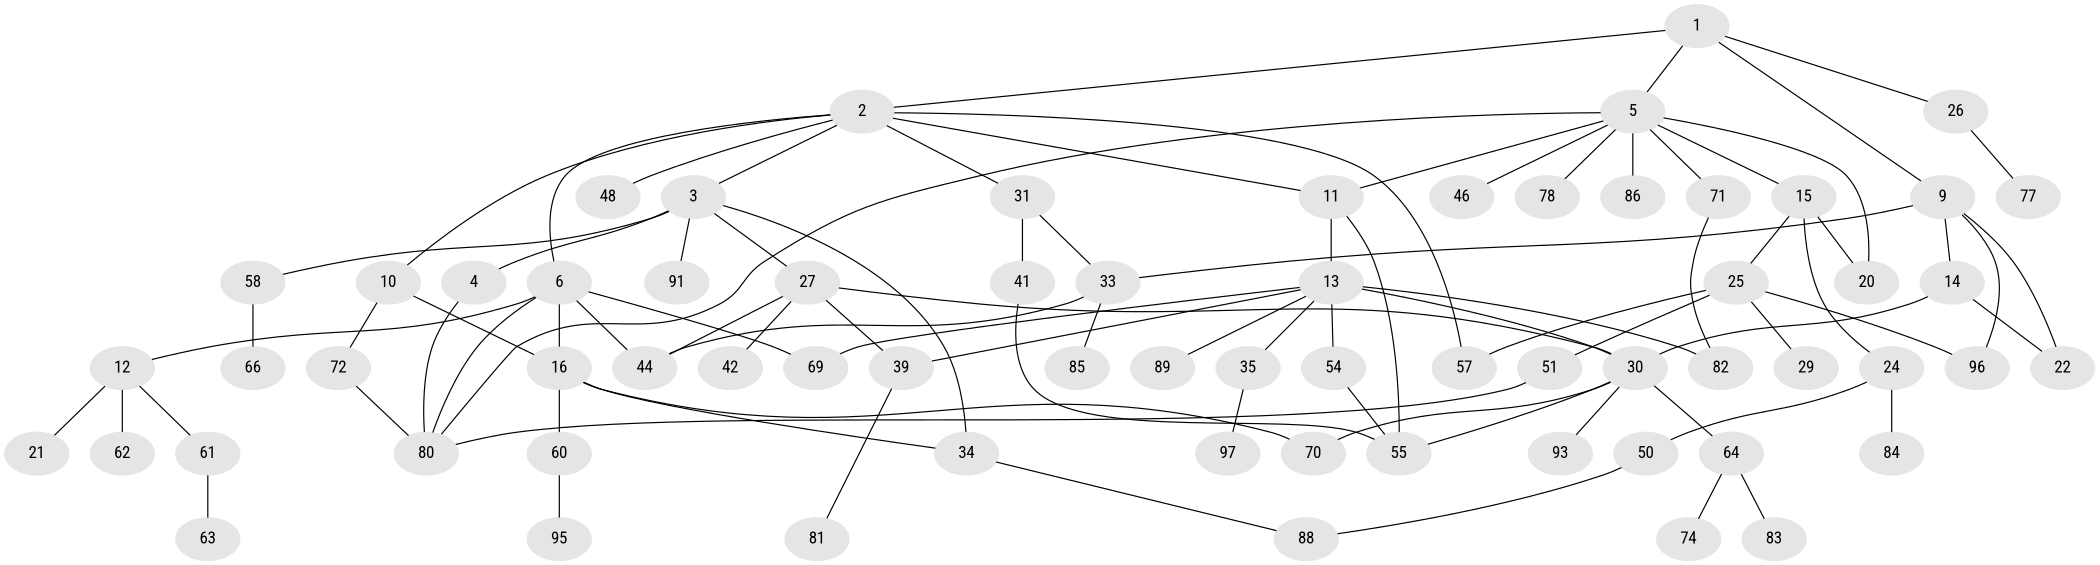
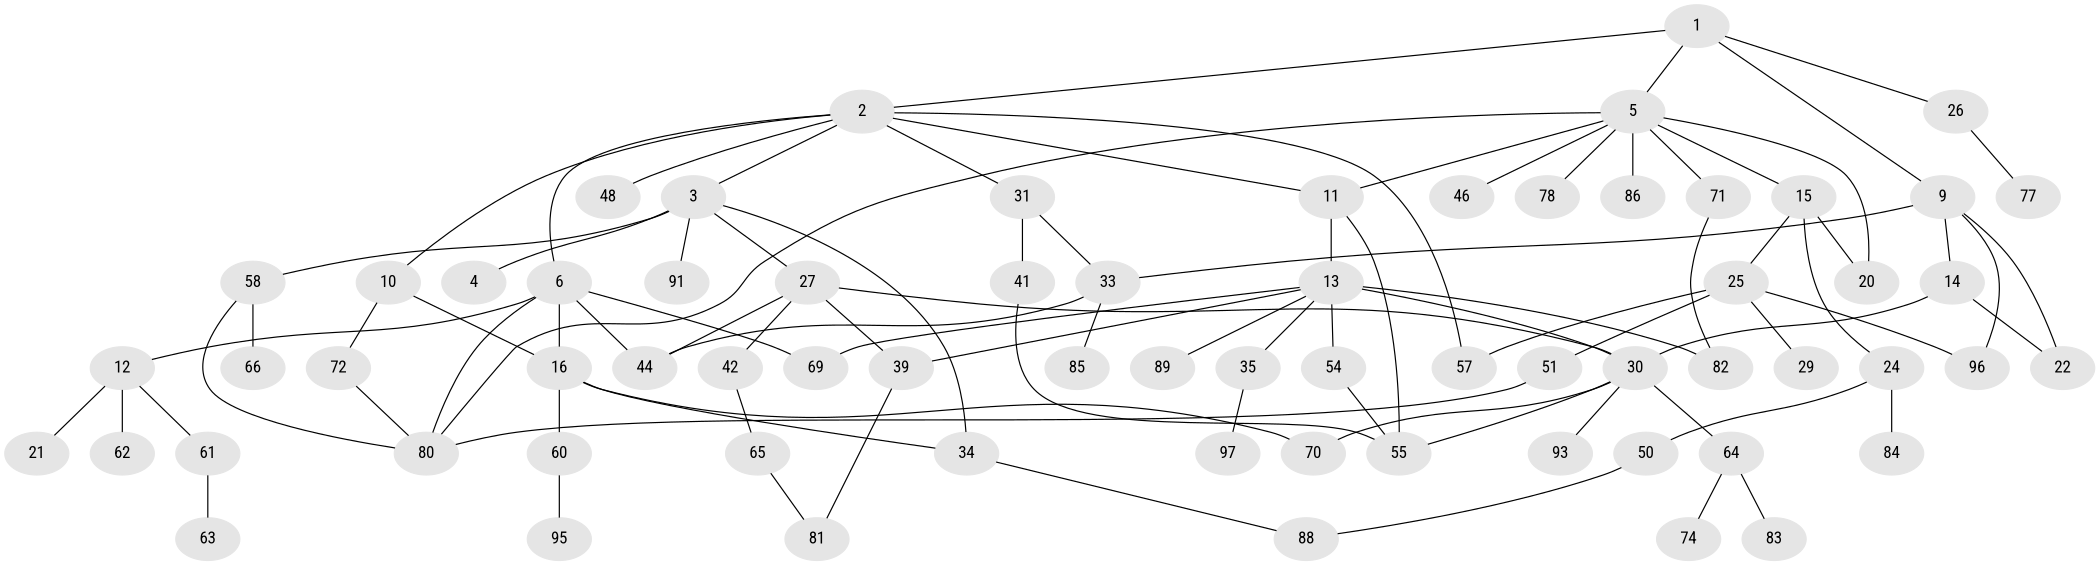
edge "4" -- "80": now "58" -- "80"
node "65": added
